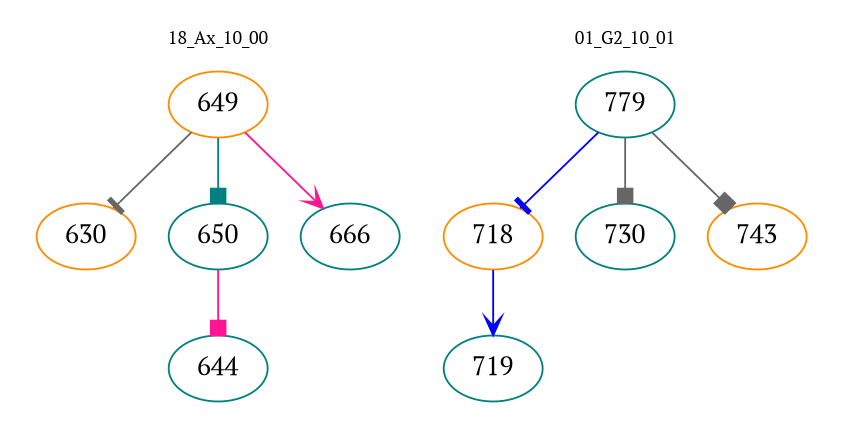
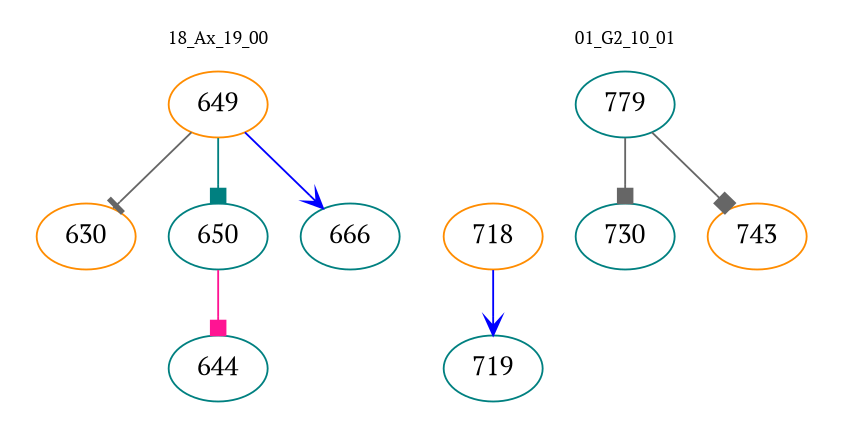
cluster "18_Ax_10_00": label "18_Ax_10_00" -> "18_Ax_19_00"
edge "649" -> "666": color deeppink -> blue
edge "779" -> "718": removed
